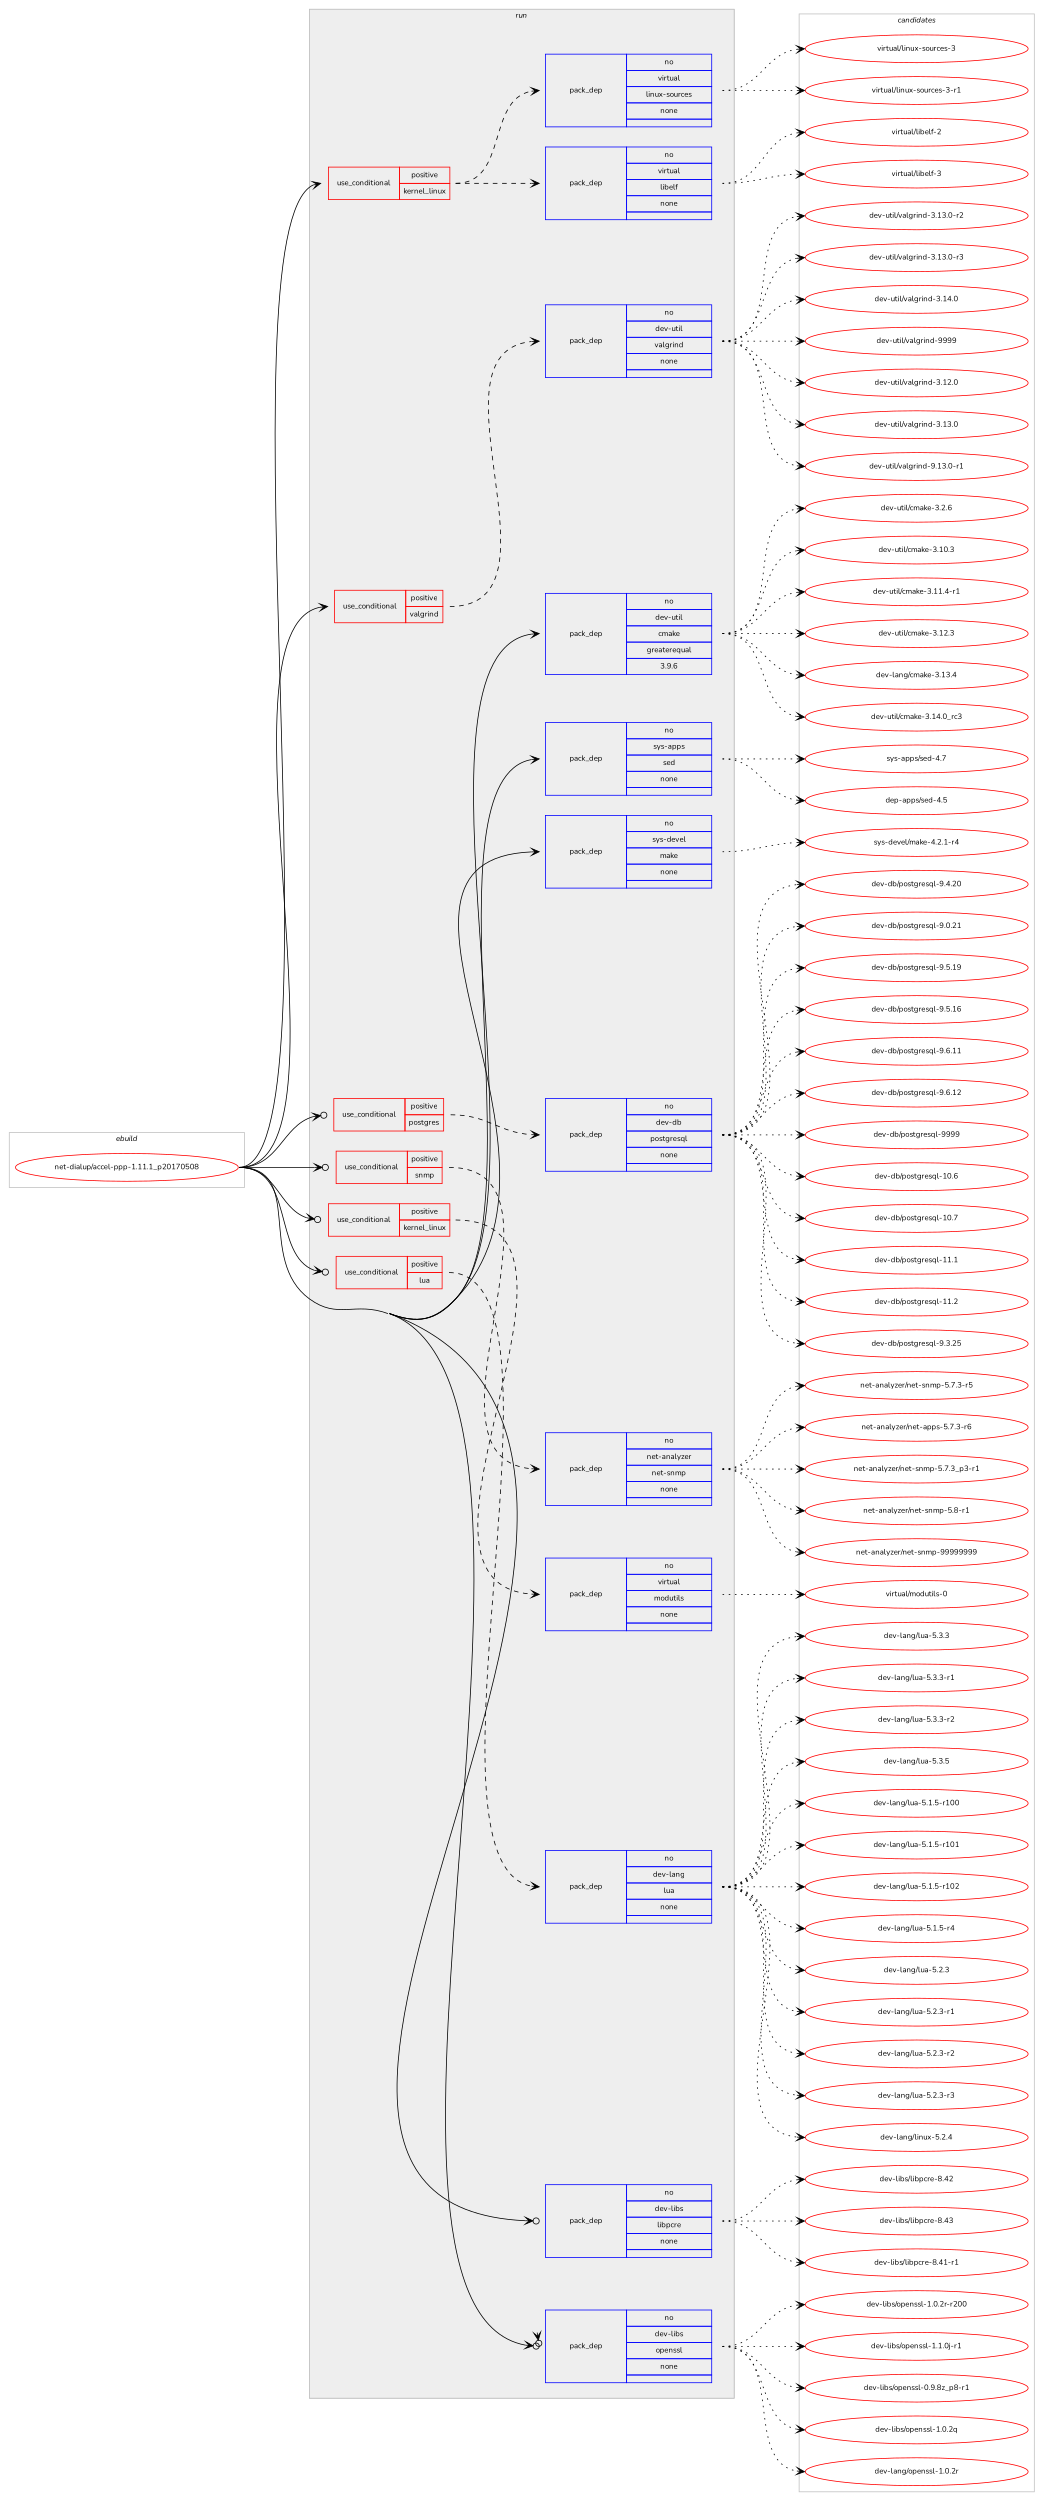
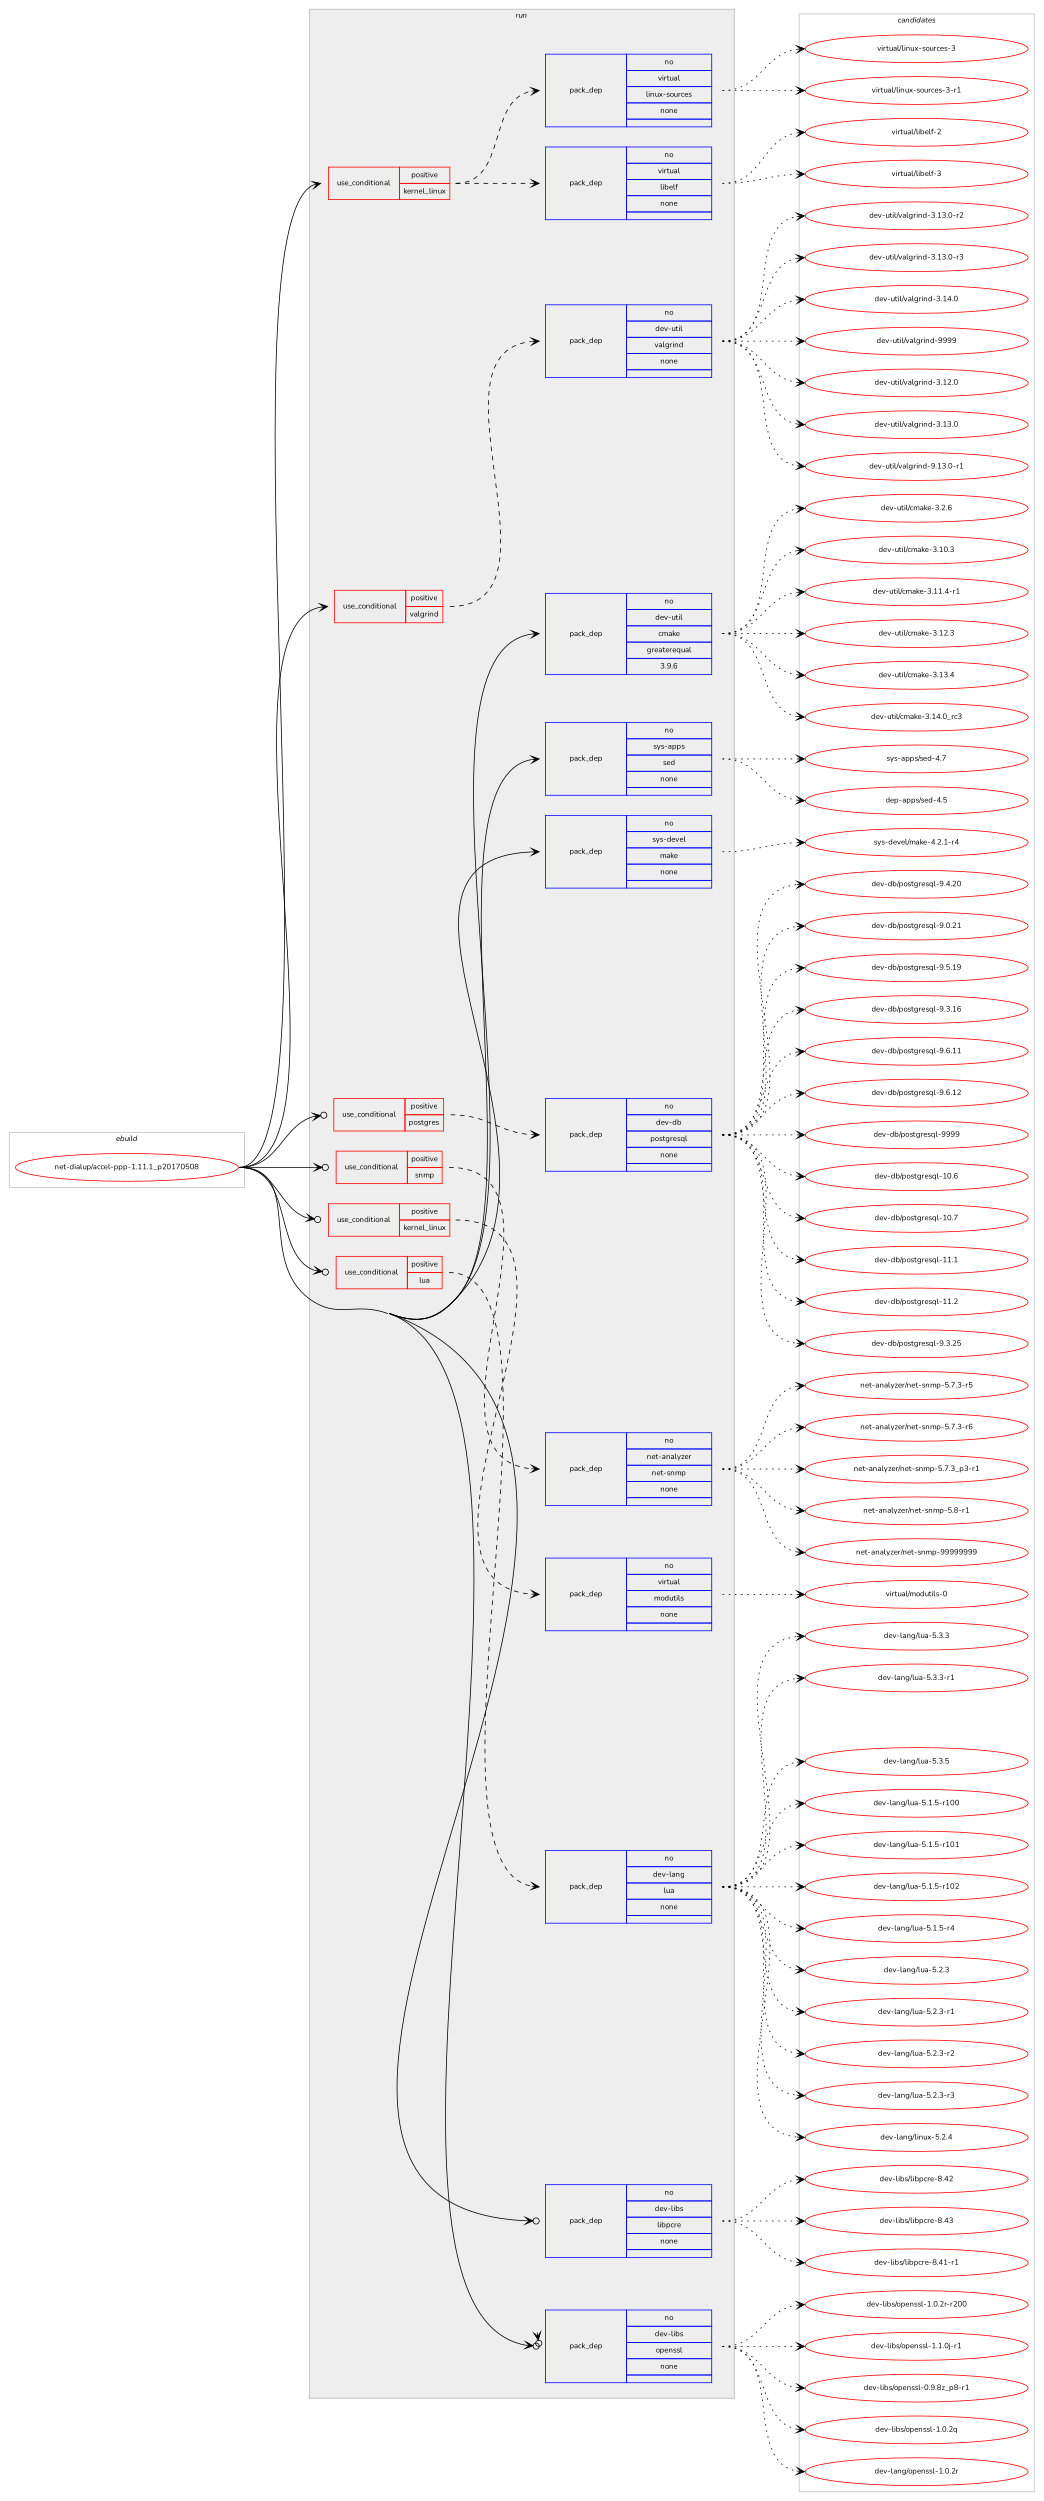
node "dev-lang/cmake-3.13.4": label "dev-lang/cmake-3.13.4" -> "dev-util/cmake-3.13.4"
node "dev-db/postgresql-9.5.16": label "dev-db/postgresql-9.5.16" -> "dev-db/postgresql-9.3.16"
node "net-analyzer/net-apps-5.7.3-r6": label "net-analyzer/net-apps-5.7.3-r6" -> "net-analyzer/net-snmp-5.7.3-r6"
node "dev-lang/lua-5.3.3-r2": removed
